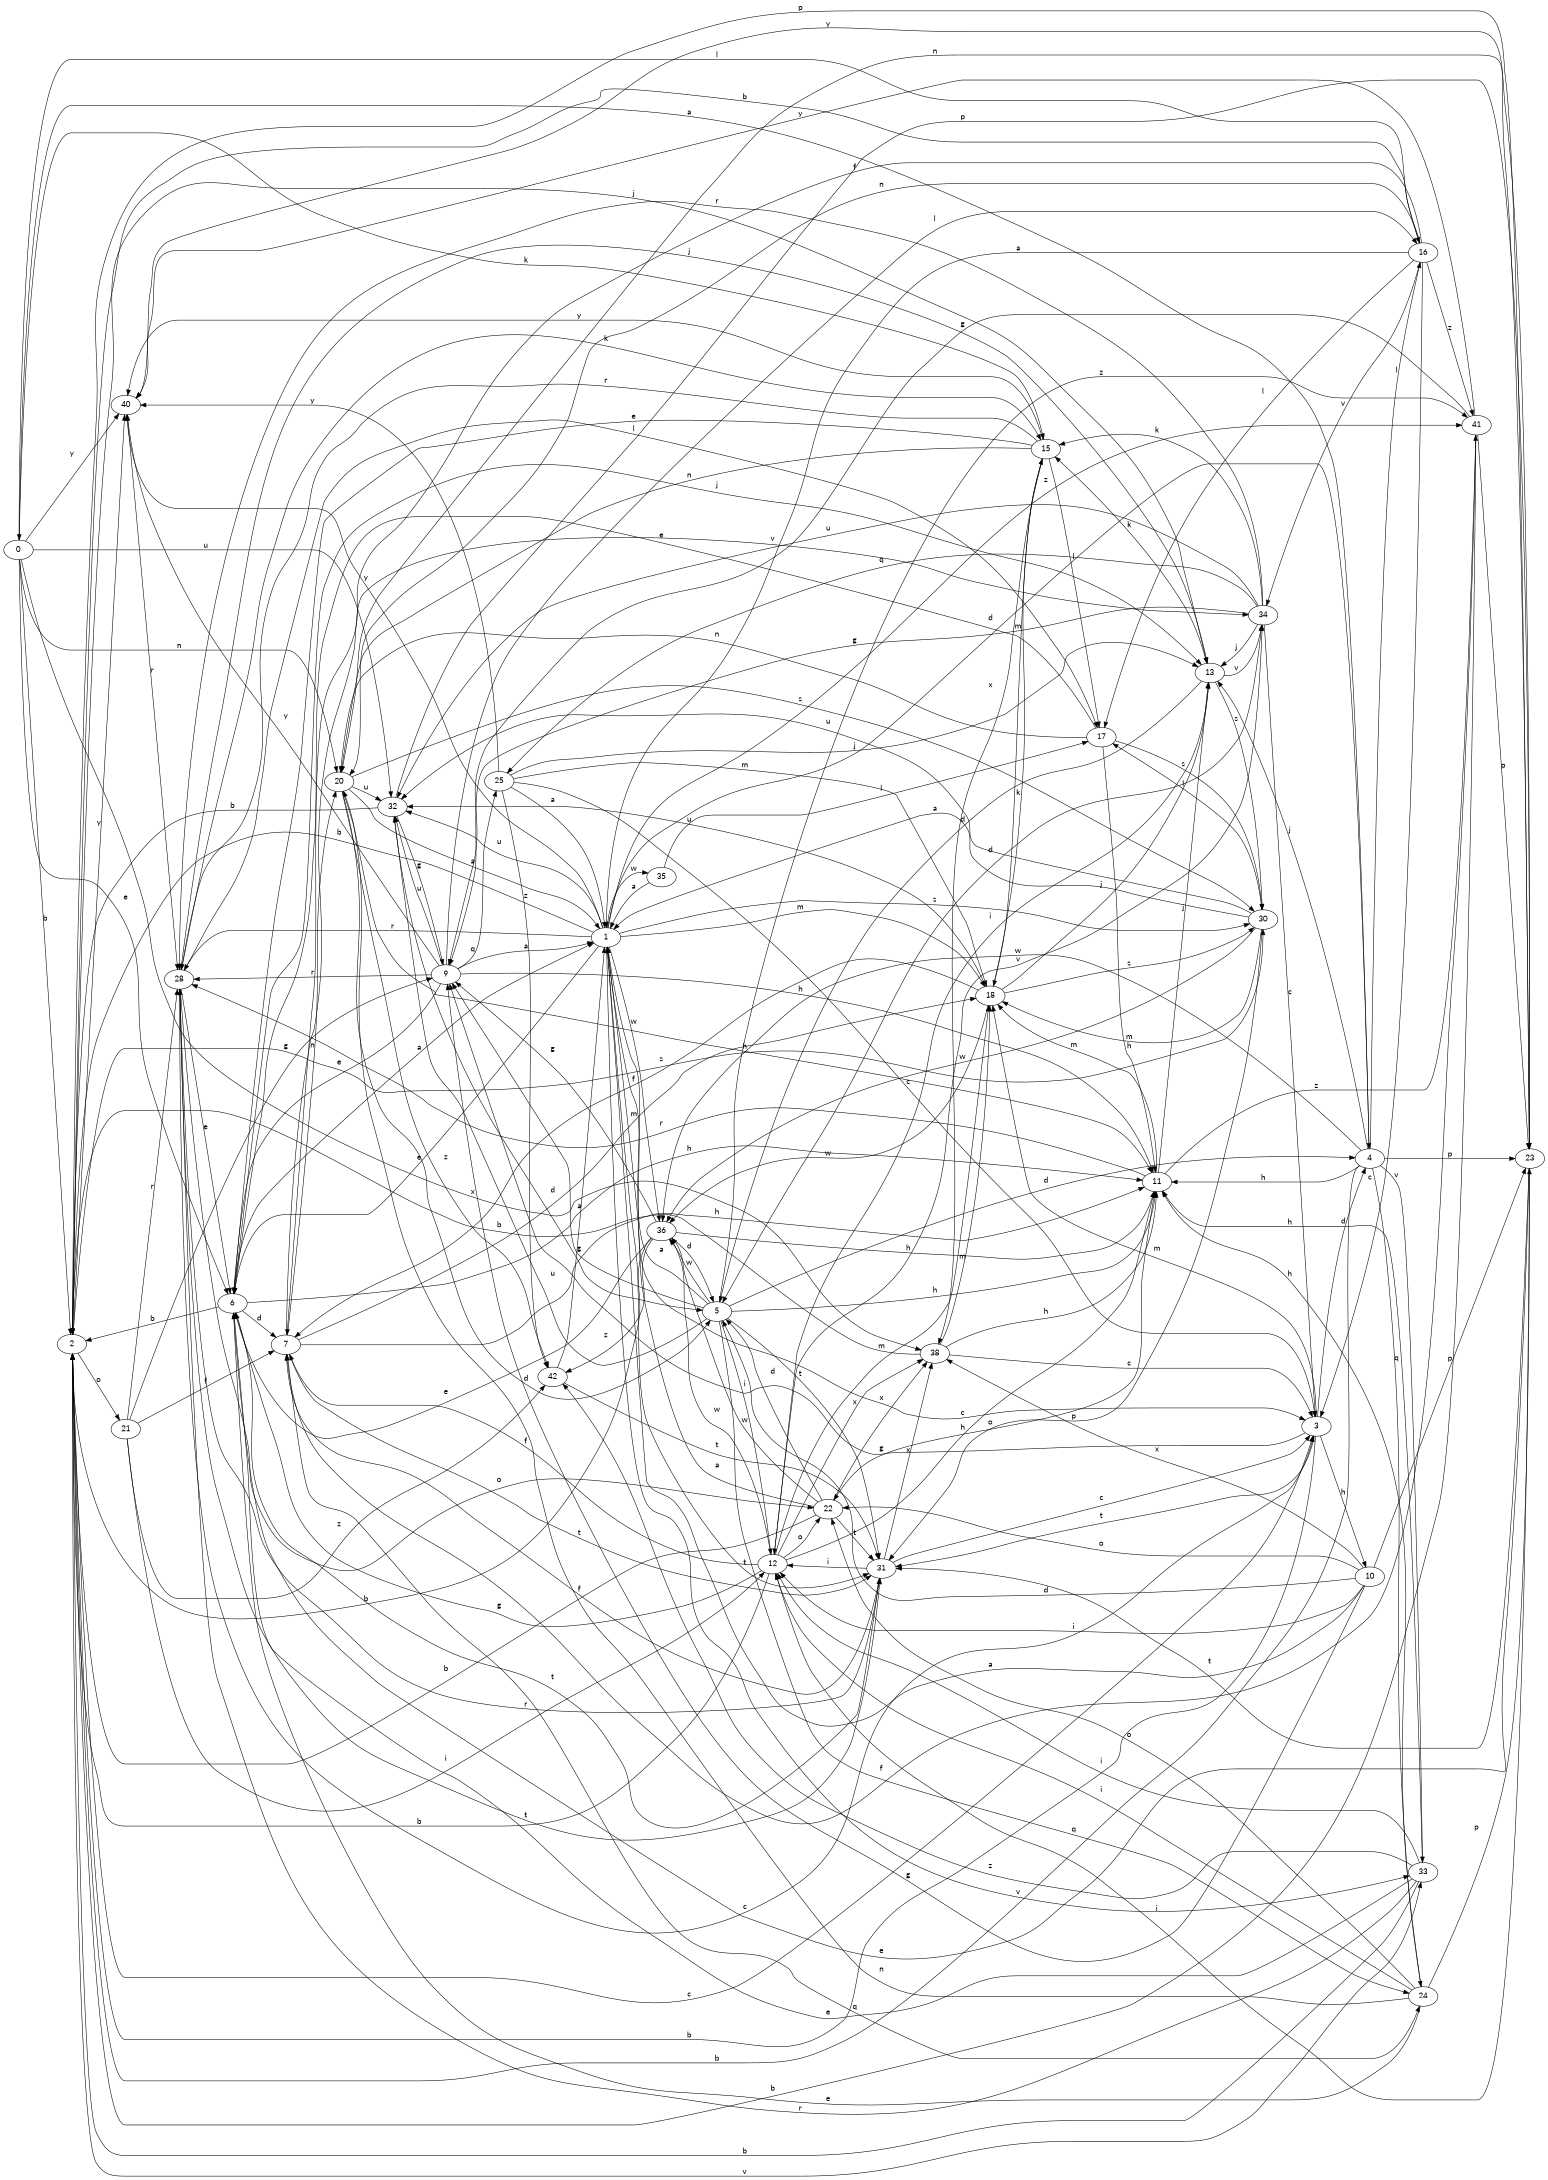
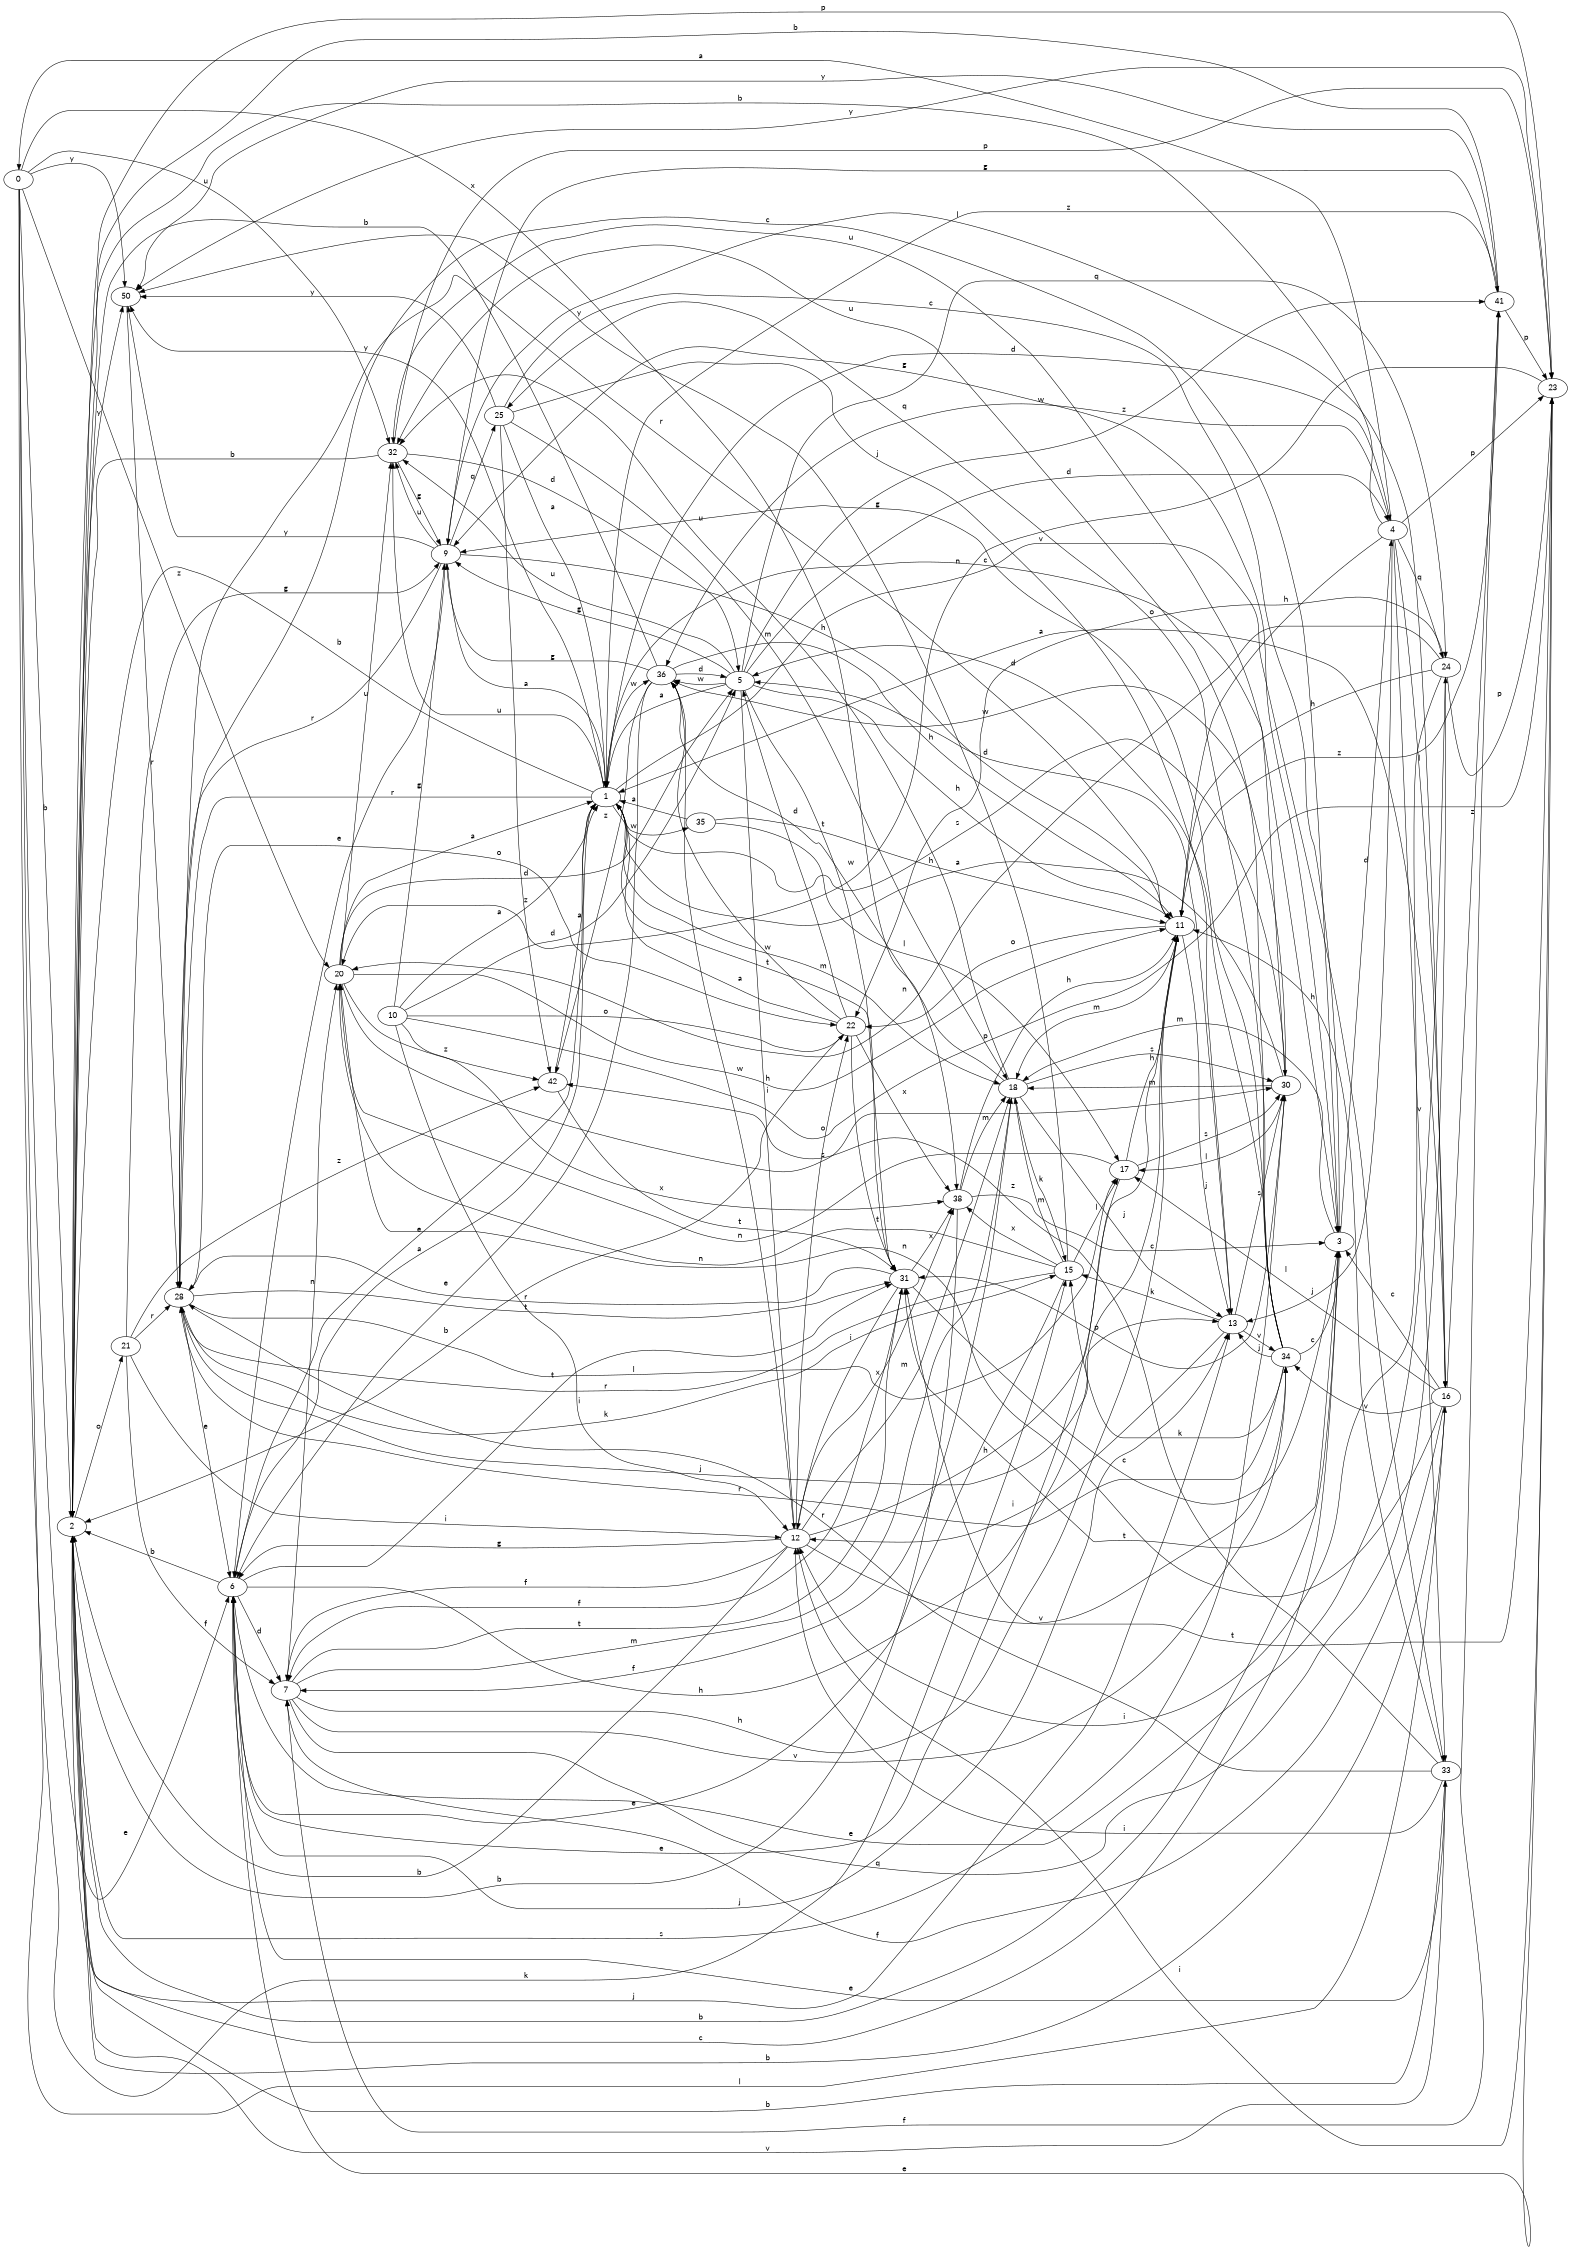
node "40": label "40" -> "50"
edge "0" -> "20": label "n" -> "z"
edge "35" -> "11": added, label "h"
edge "3" -> "10": removed, label "h"
